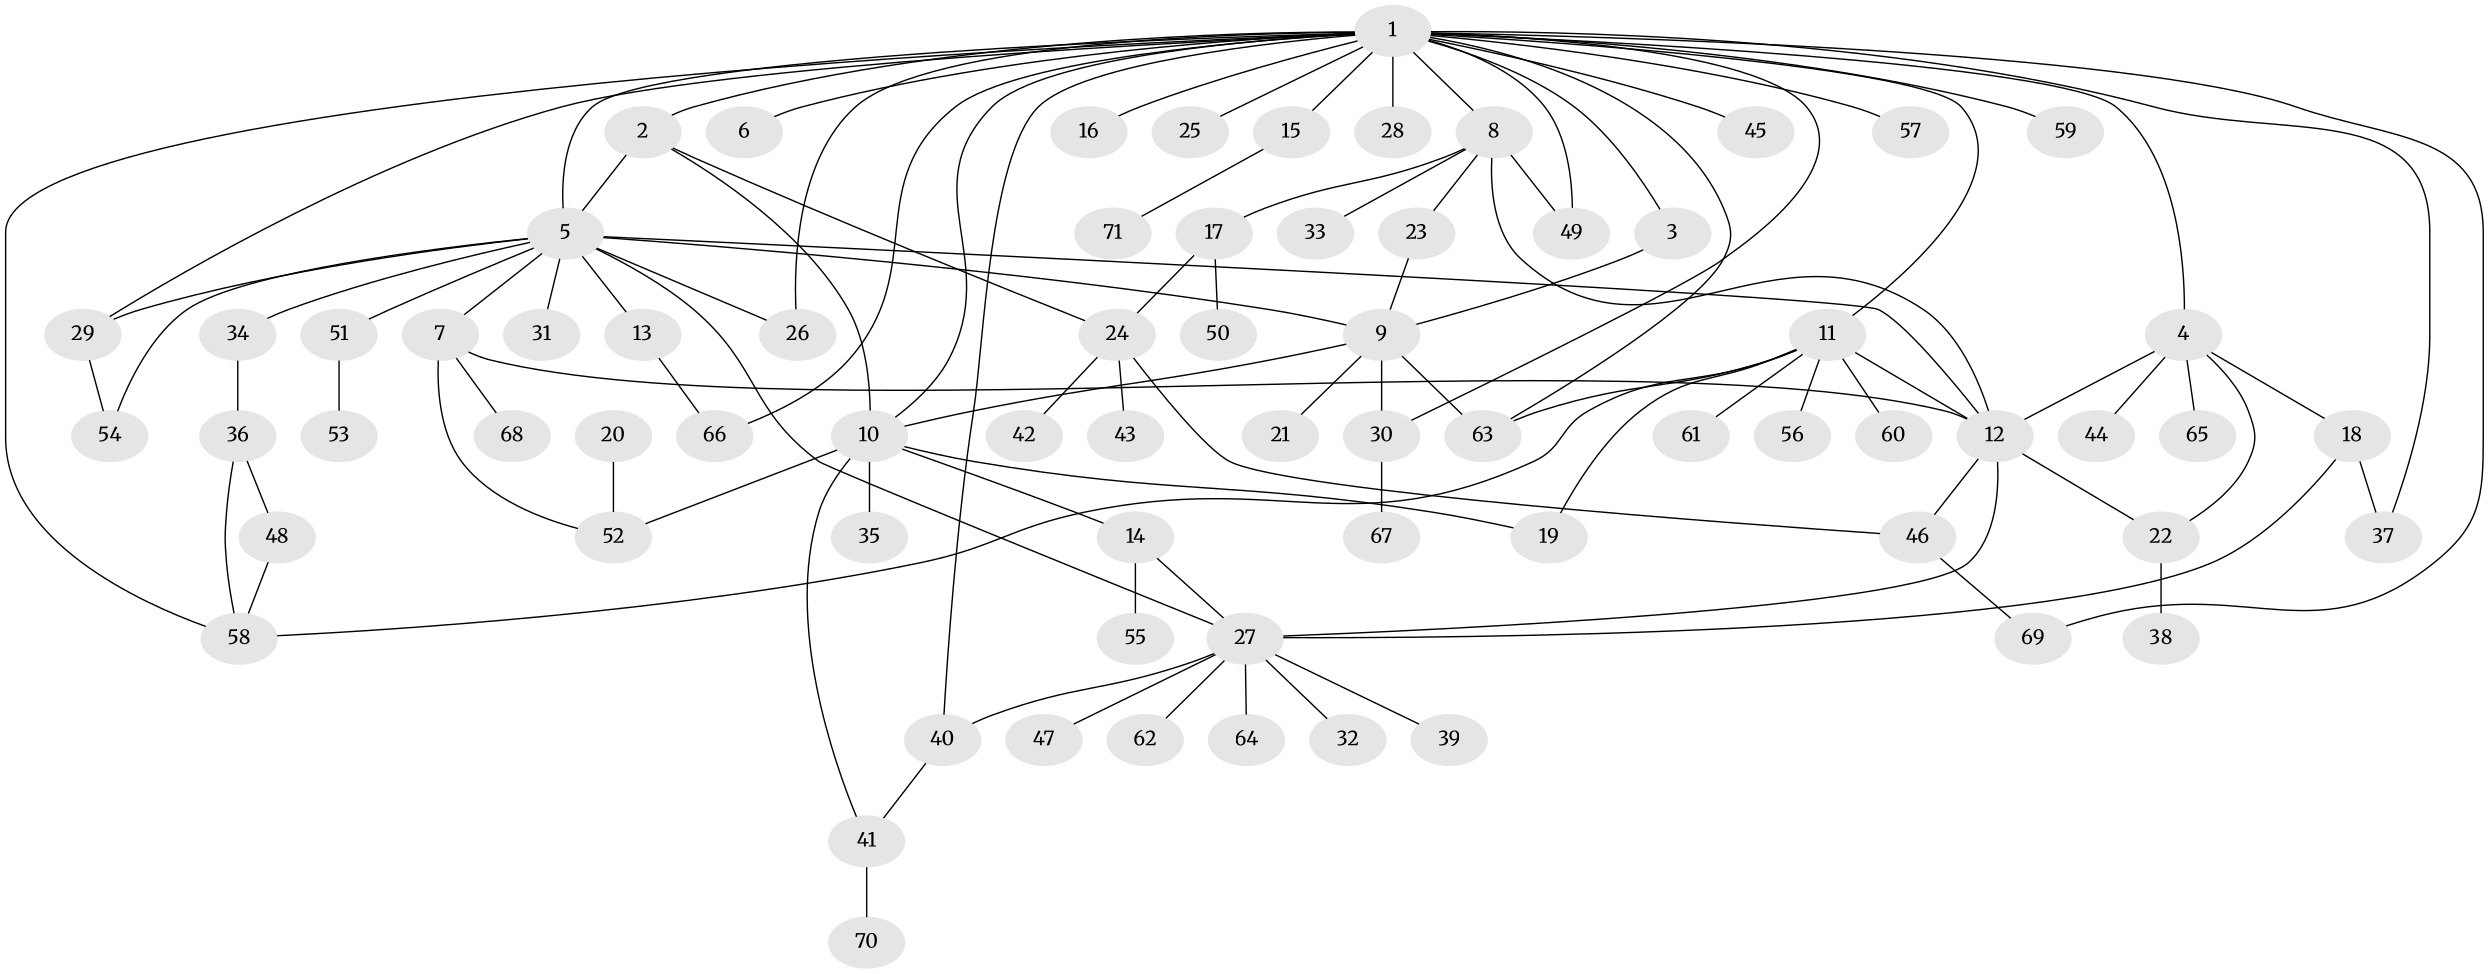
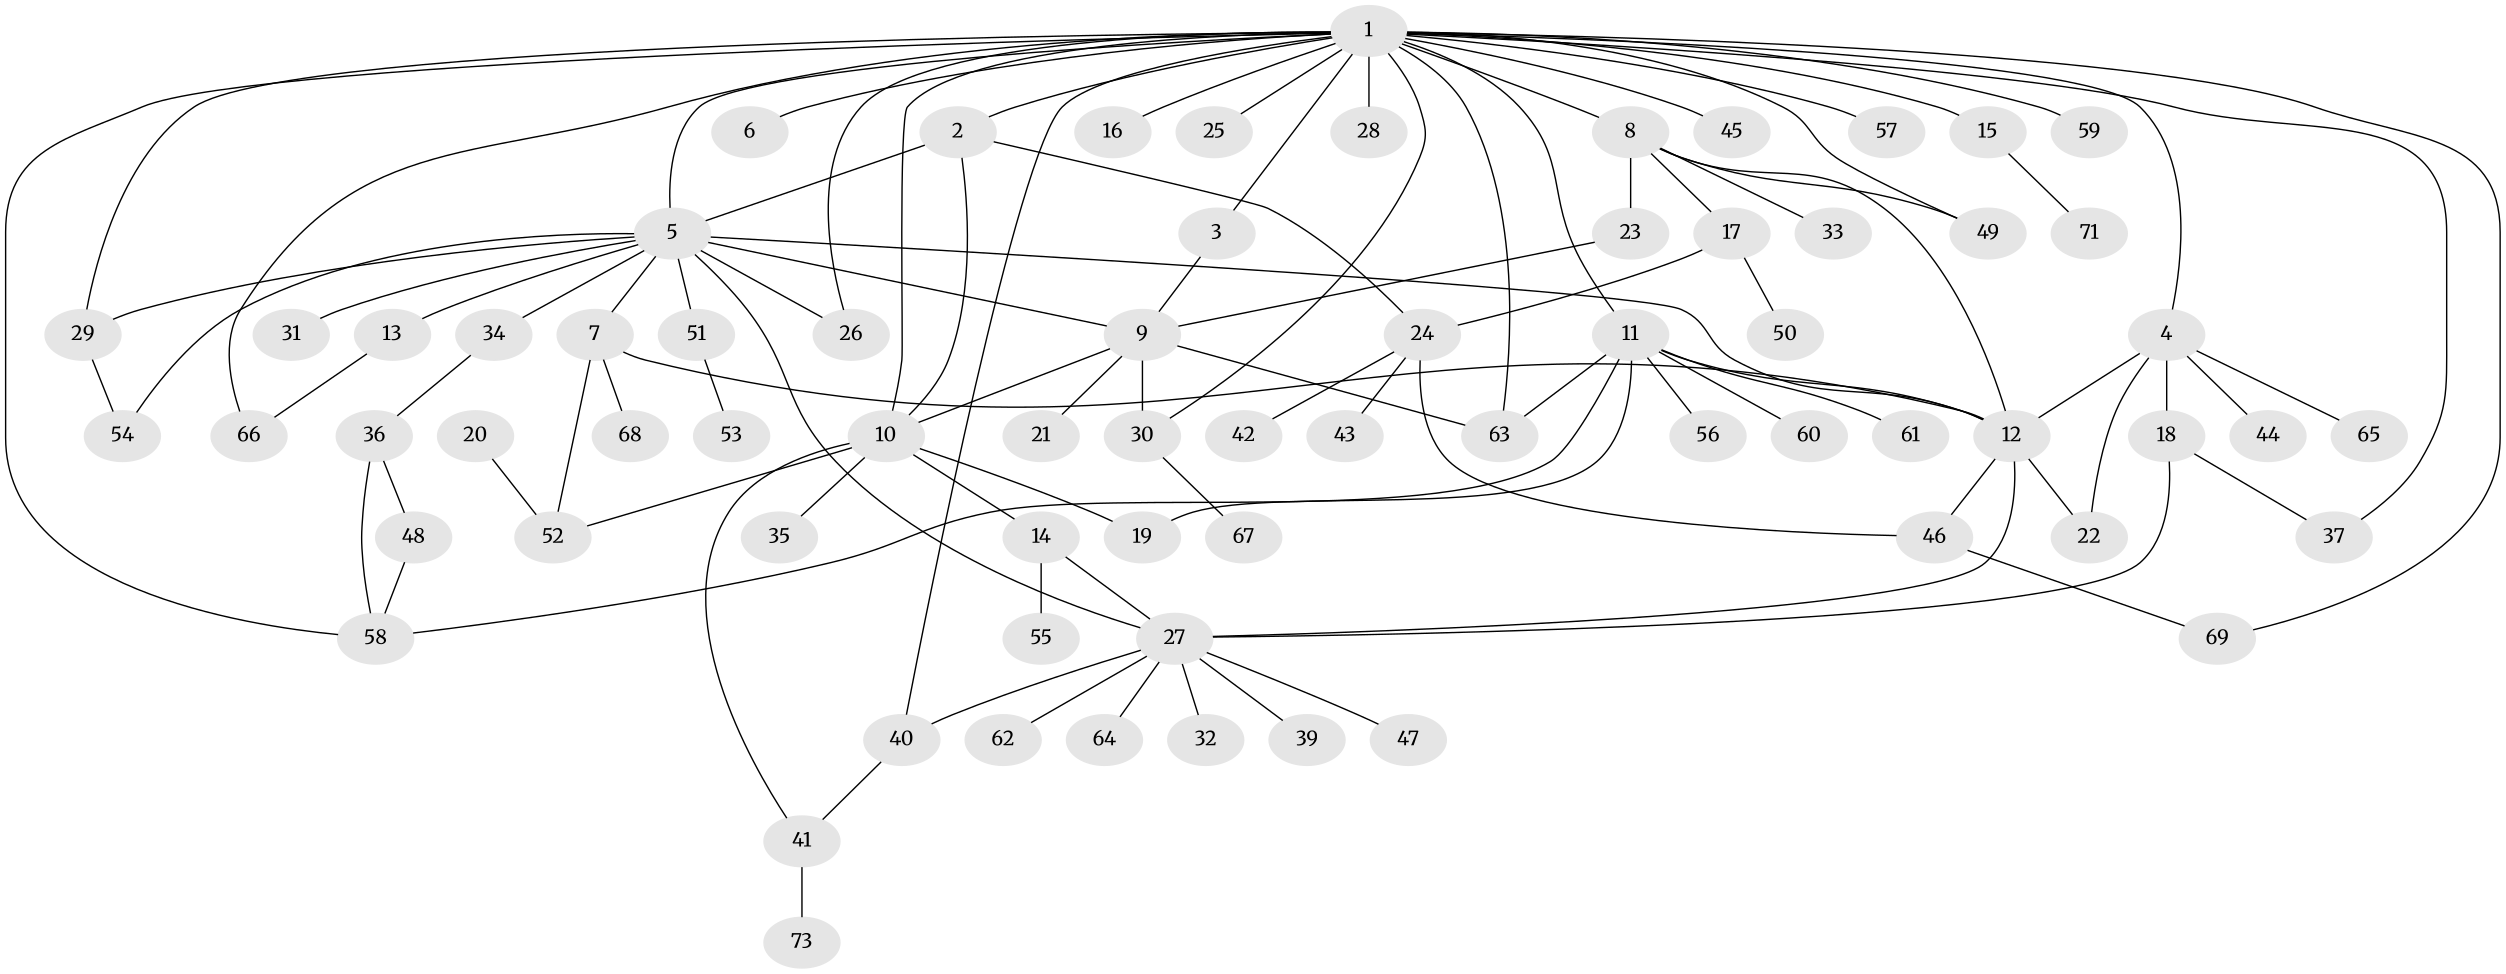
node "38": removed
node "70": label "70" -> "73"
